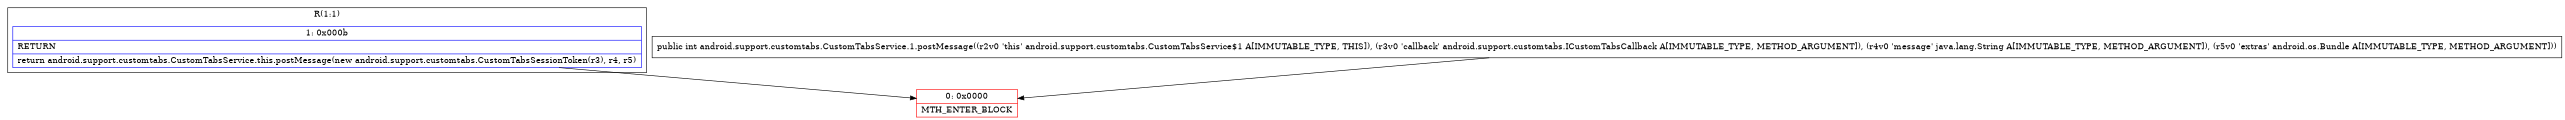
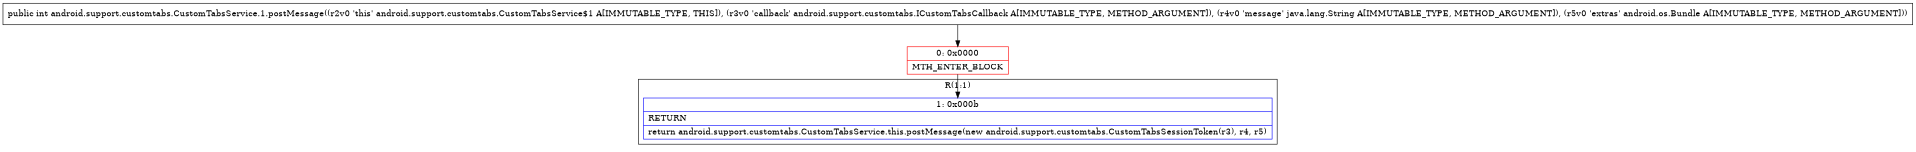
edge "1: 0x000b" -> "0: 0x0000": reversed
